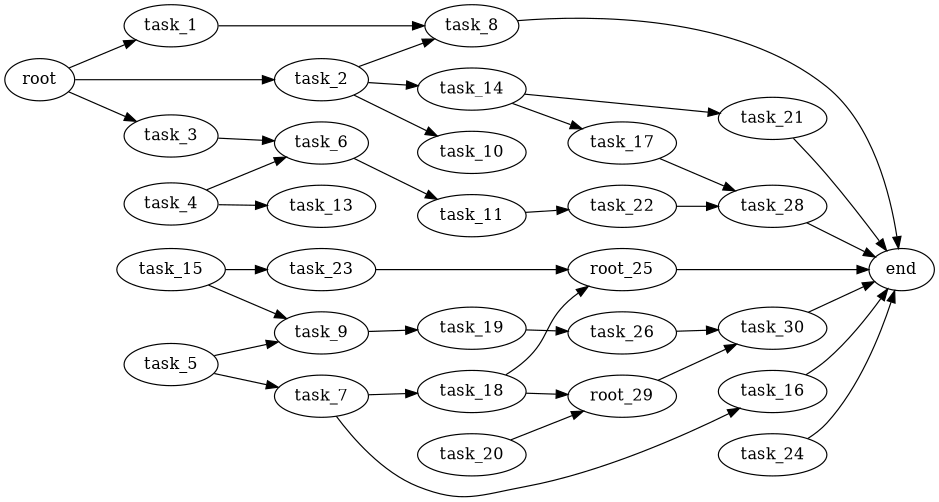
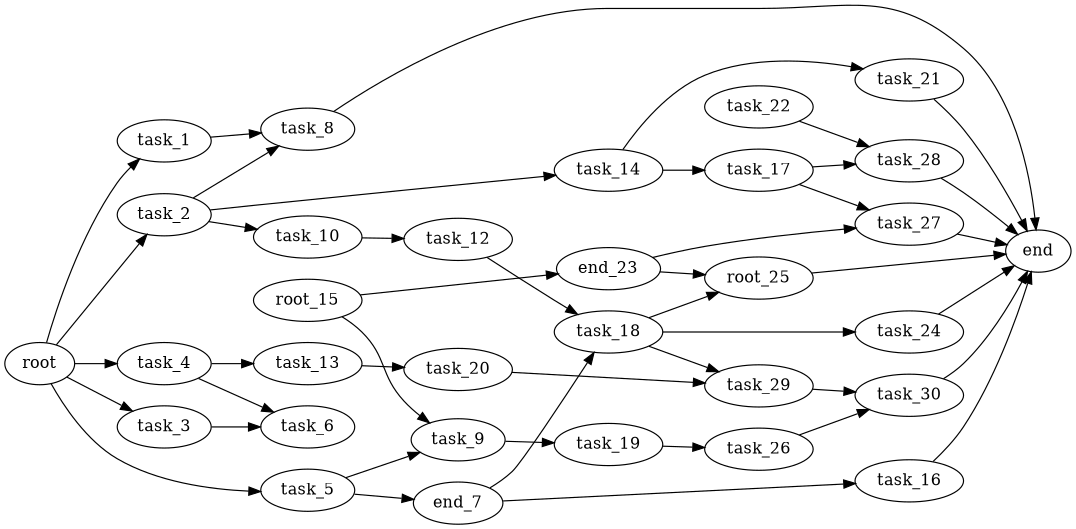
node "task_11": removed
node "task_27": added
node "task_12": added
node "task_15": label "task_15" -> "root_15"
node "task_23": label "task_23" -> "end_23"
edge "task_18" -> "task_24": added
edge "root" -> "task_4": added
edge "task_13" -> "task_20": added
node "task_7": label "task_7" -> "end_7"
node "root_29": label "root_29" -> "task_29"
edge "root" -> "task_5": added
